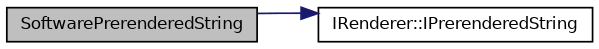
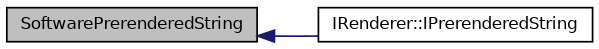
edge "SoftwarePrerenderedString" -> "IRenderer::IPrerenderedString": reversed
